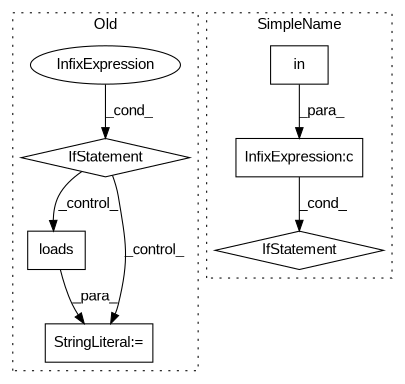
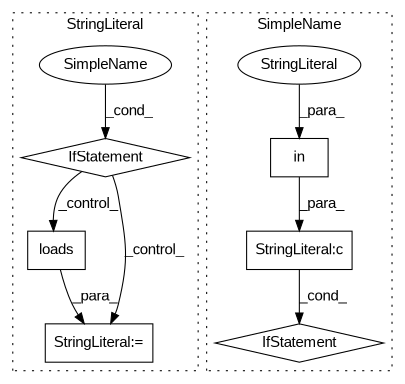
cluster "Old": label "Old" -> "StringLiteral"
node "InfixExpression": label "InfixExpression" -> "SimpleName"
node "StringLiteral": added
node "InfixExpression:c": label "InfixExpression:c" -> "StringLiteral:c"
